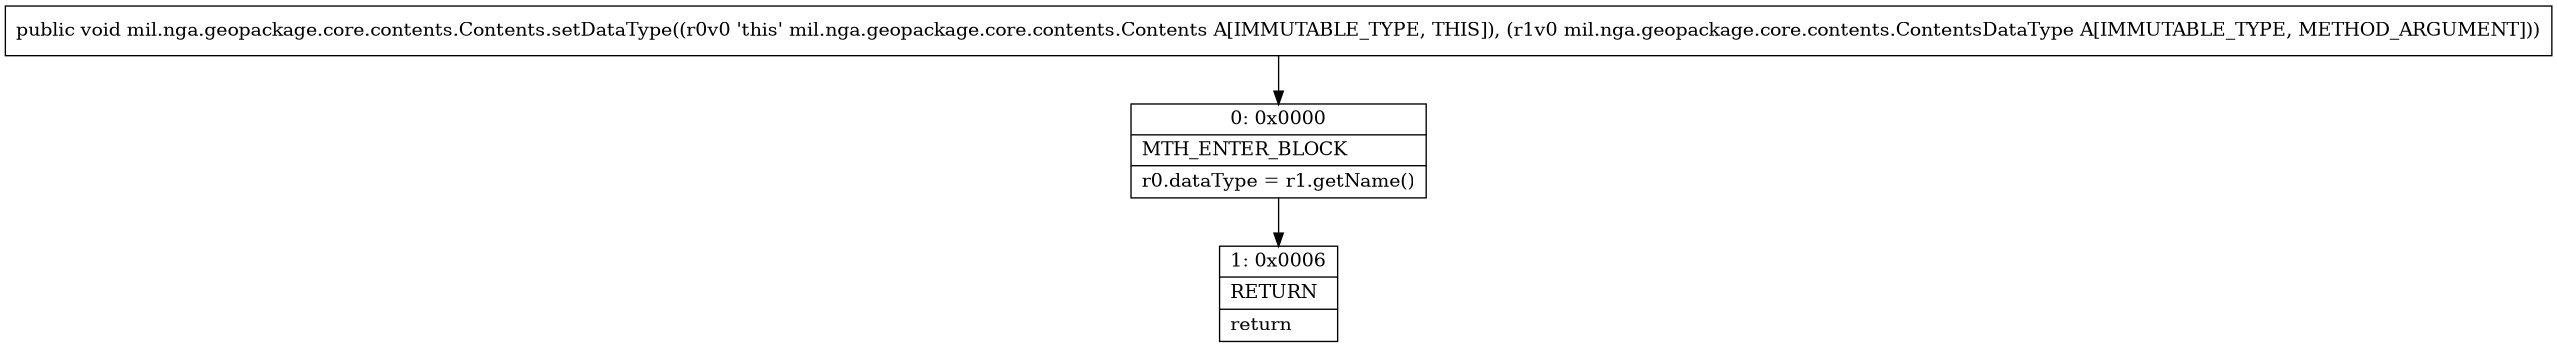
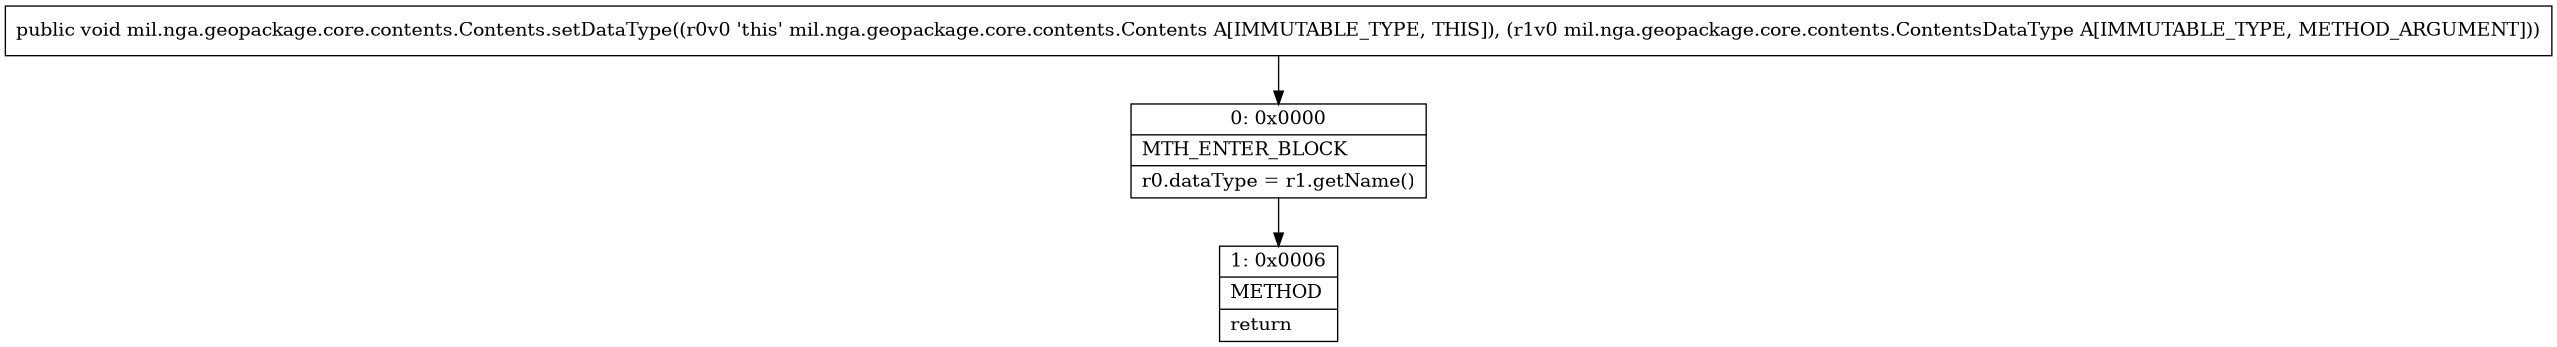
node "1: 0x0006": text "RETURN" -> "METHOD"
